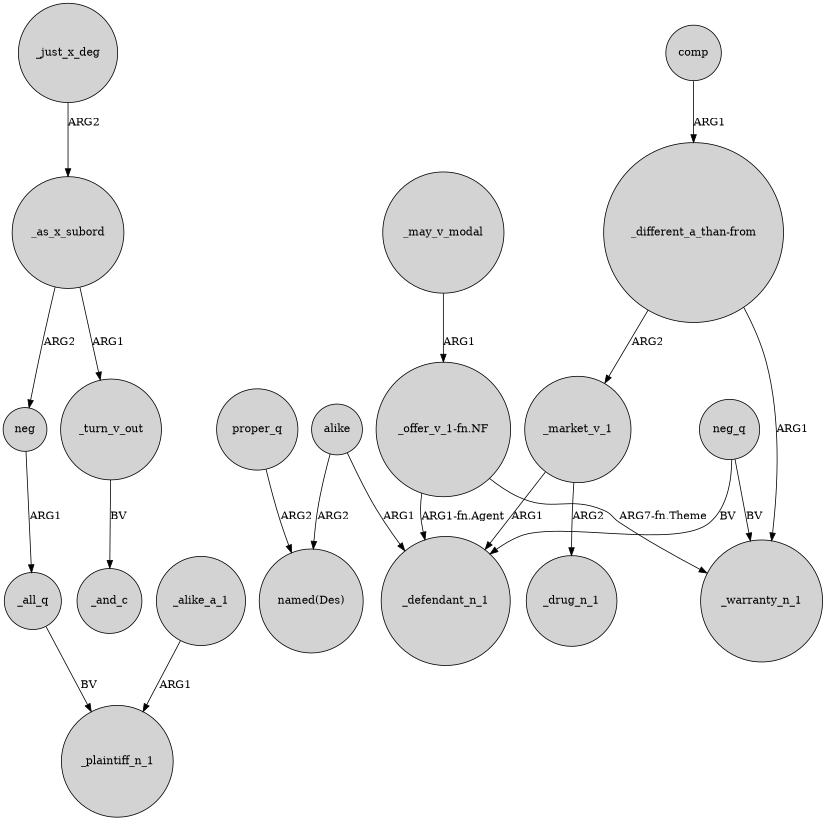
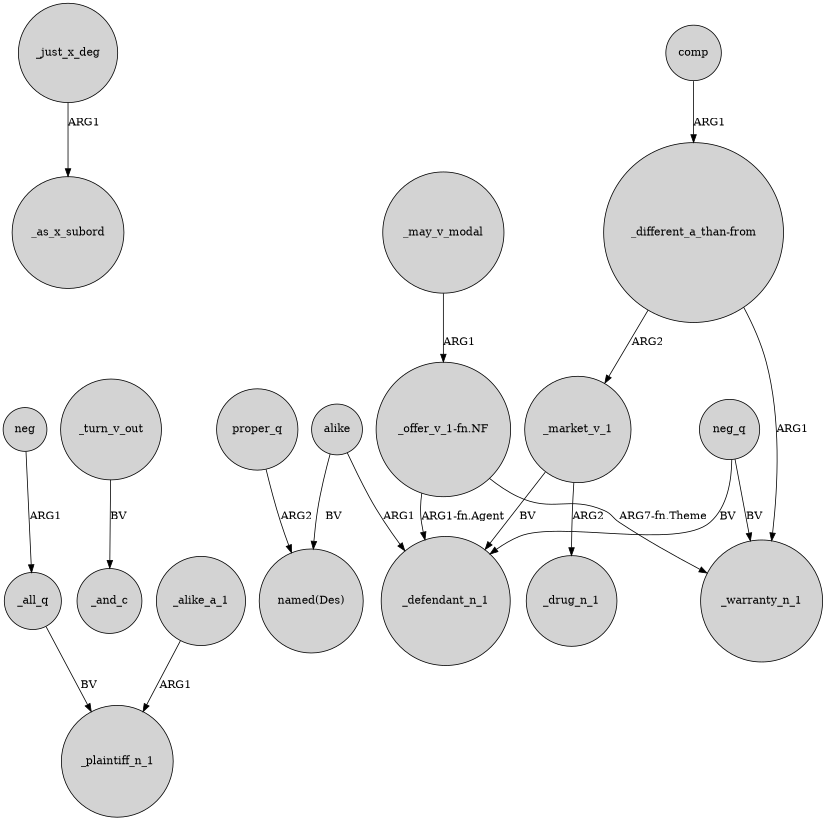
edge "_just_x_deg" -> "_as_x_subord": label "ARG2" -> "ARG1"
edge "_as_x_subord" -> "_turn_v_out": removed, label "ARG1"
edge "_as_x_subord" -> "neg": removed, label "ARG2"
edge "alike" -> "named(Des)": label "ARG2" -> "BV"
edge "_market_v_1" -> "_defendant_n_1": label "ARG1" -> "BV"
